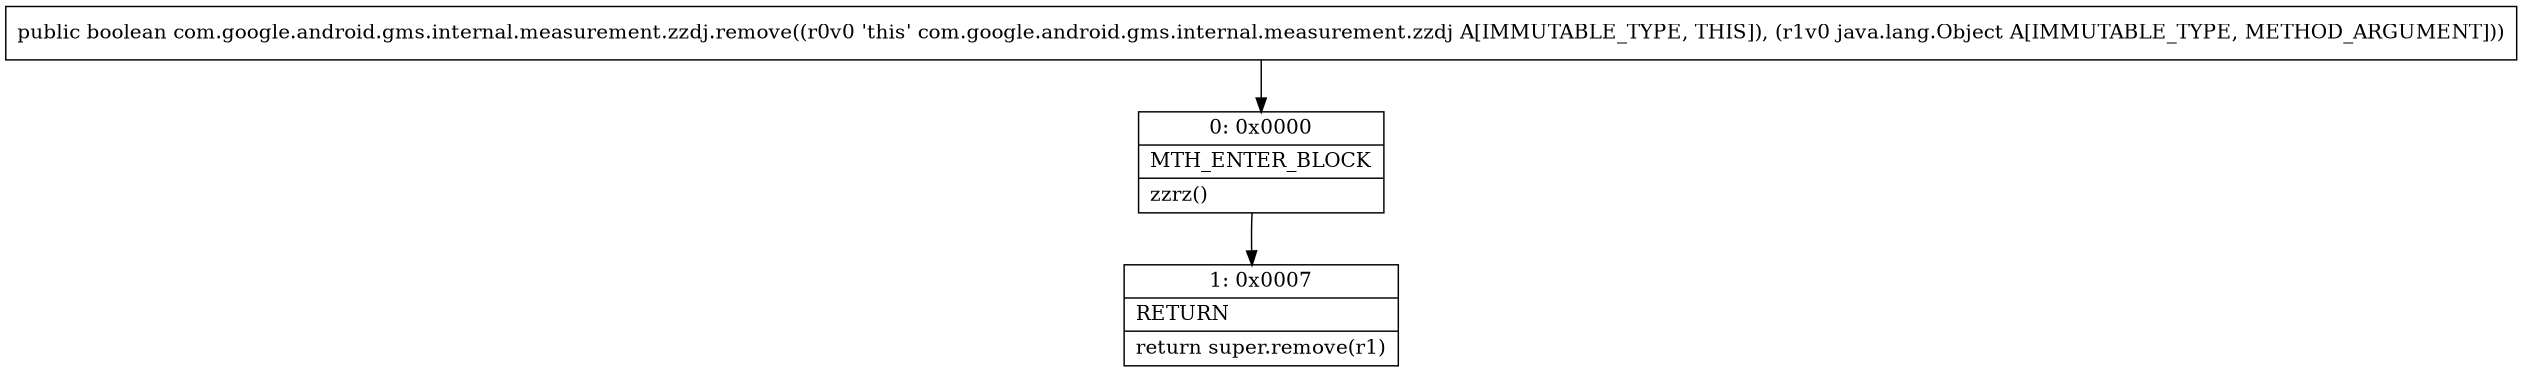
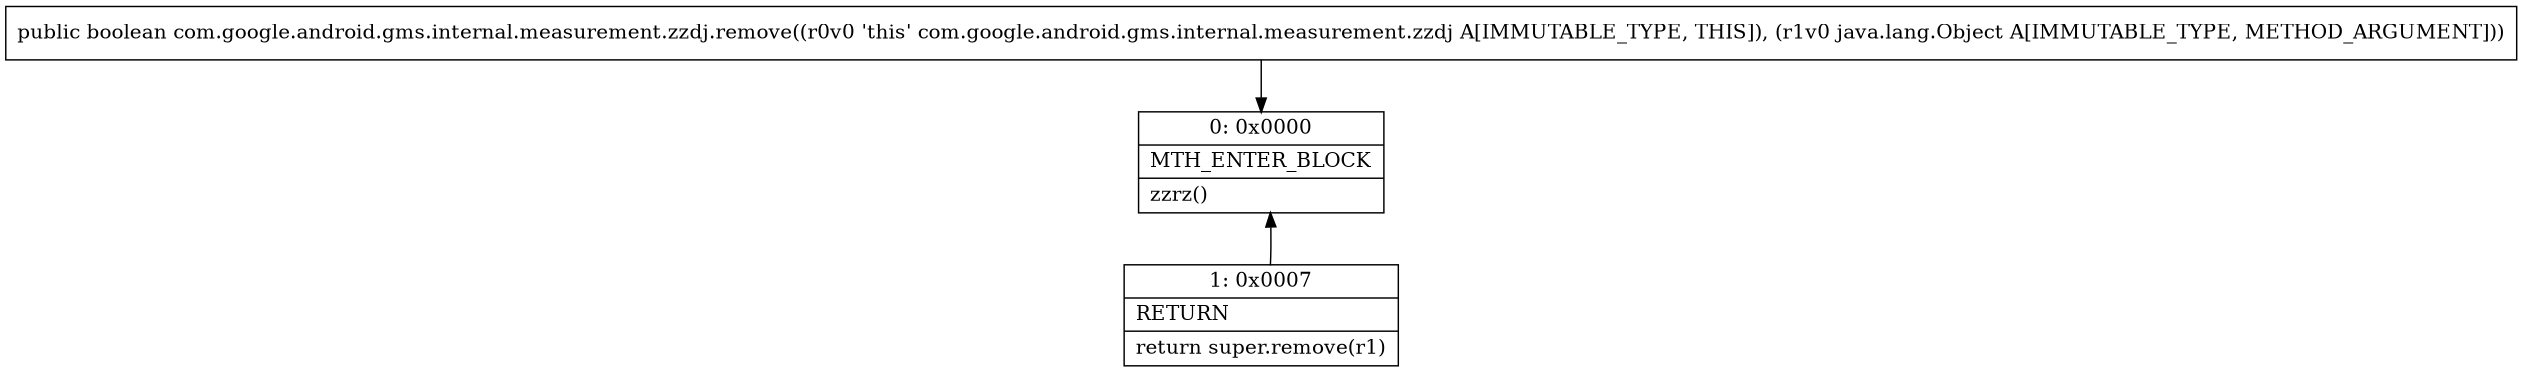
edge "0: 0x0000" -> "1: 0x0007": reversed
